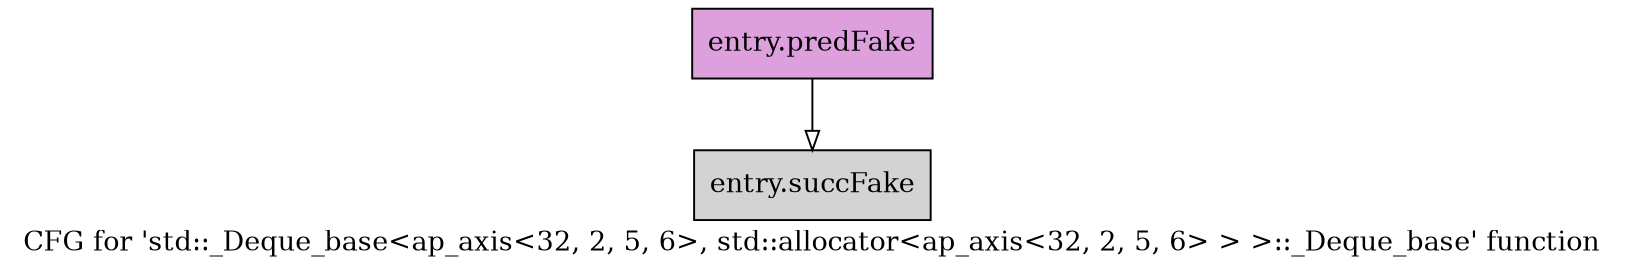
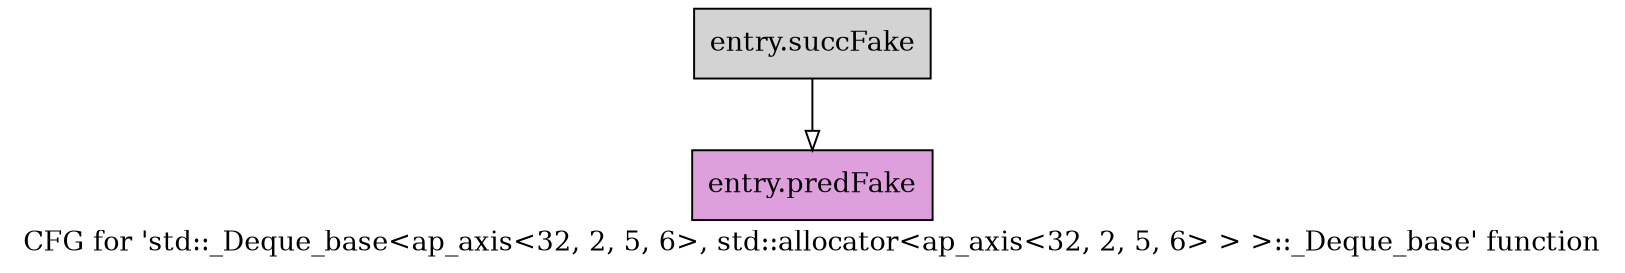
edge "entry.predFake" -> "entry.succFake": reversed
